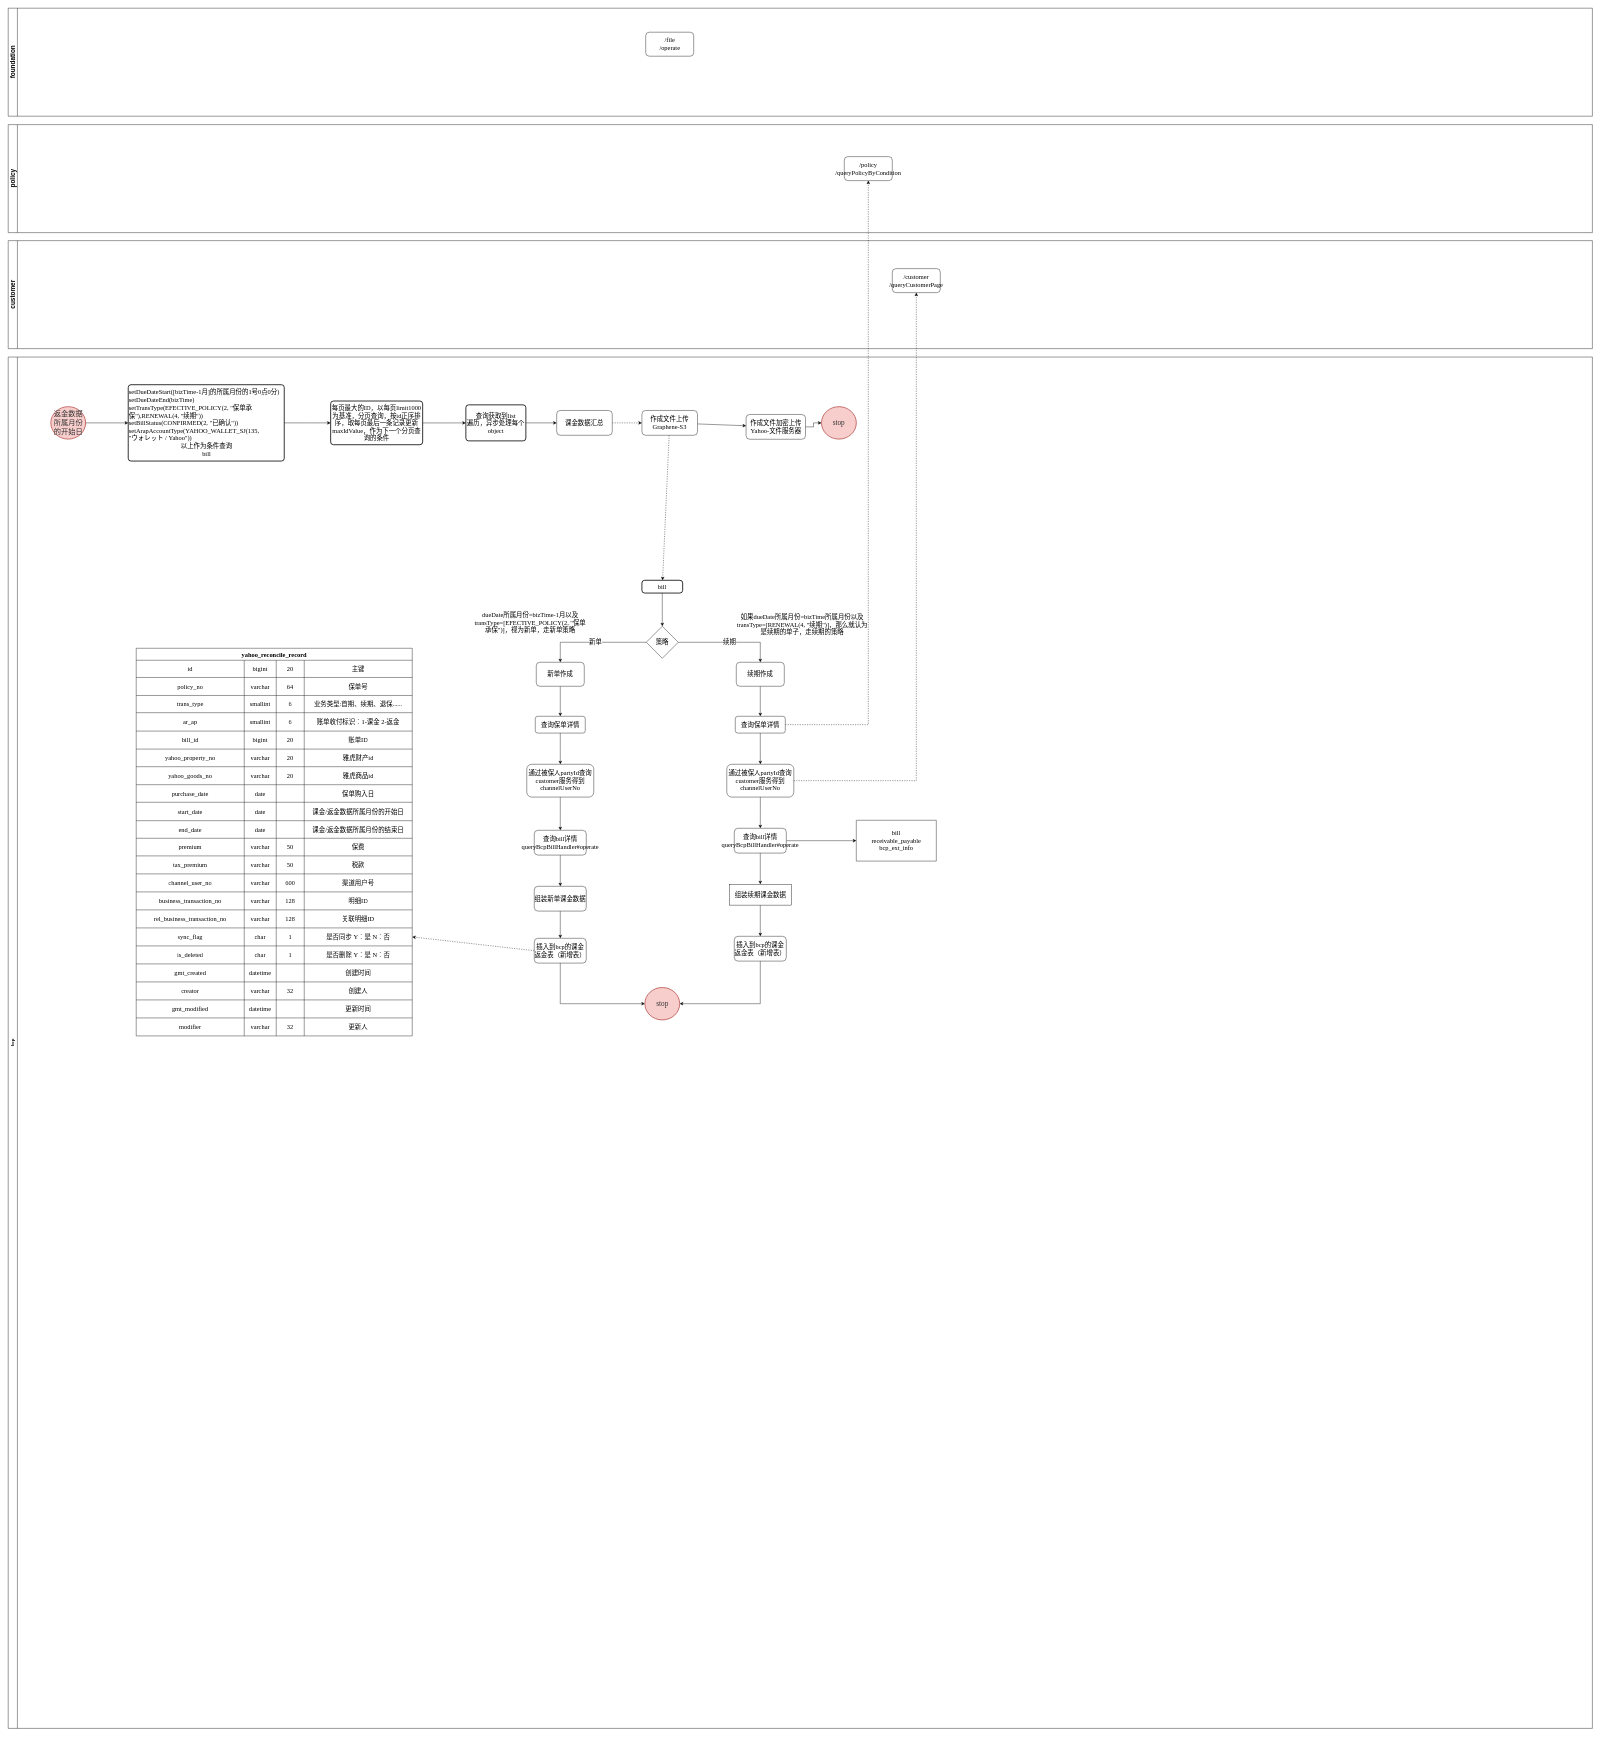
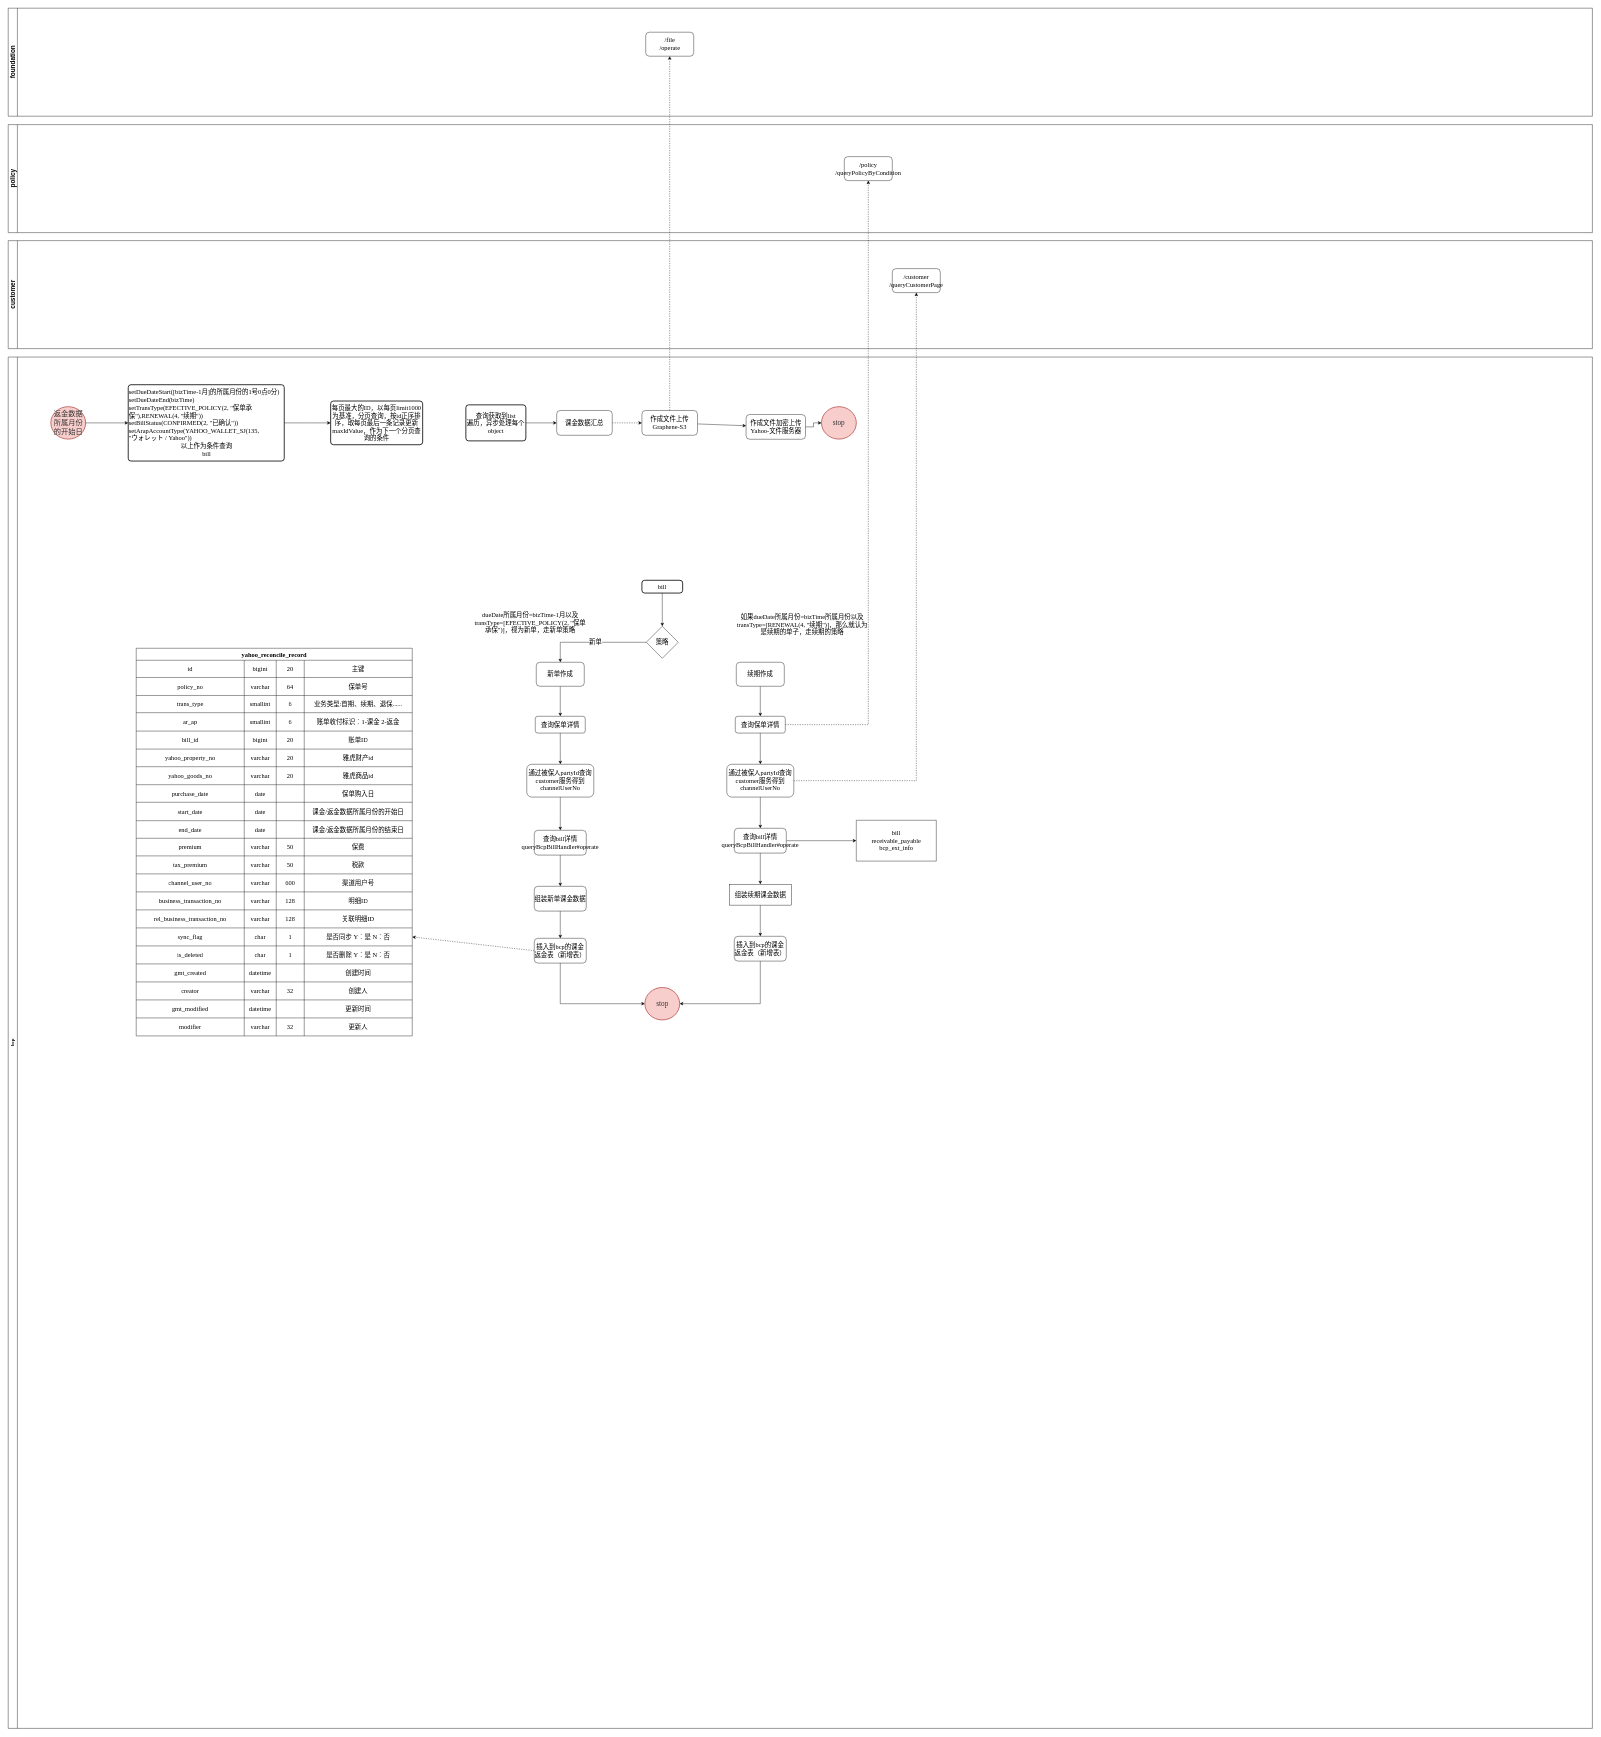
edge "每页最大的ID，以每页limit1000为基准，分页查询，按id正序排序，取每页最后一条记录更新maxIdValue，作为下一个分页查询的条件" -> "查询获取到list 遍历，异步处理每个object": removed
edge "作成文件上传Graphene-S3" -> "bill": now "作成文件上传Graphene-S3" -> "/file /operate"
edge "策略" -> "续期作成": removed, label "续期"
